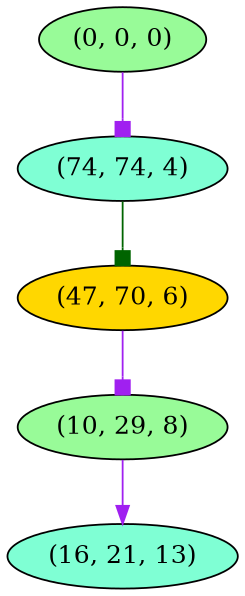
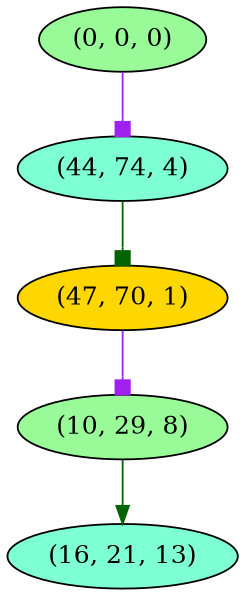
node "(74, 74, 4)": label "(74, 74, 4)" -> "(44, 74, 4)"
node "(47, 70, 6)": label "(47, 70, 6)" -> "(47, 70, 1)"
edge "(10, 29, 8)" -> "(16, 21, 13)": color purple -> darkgreen
